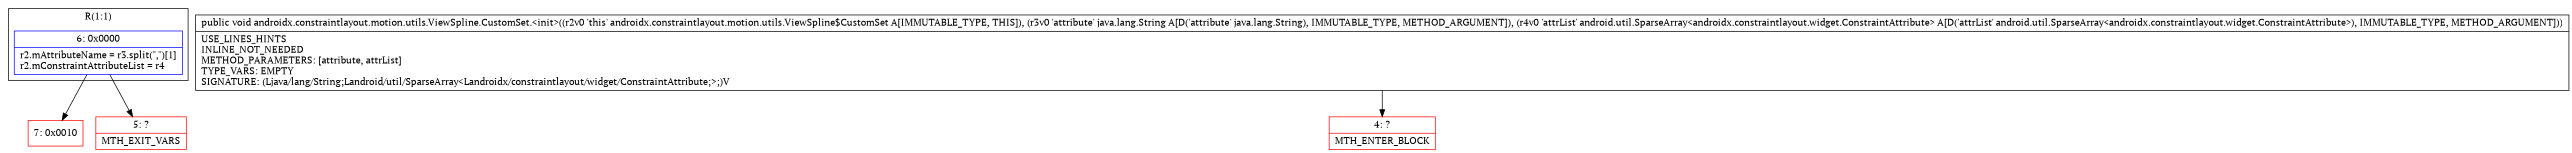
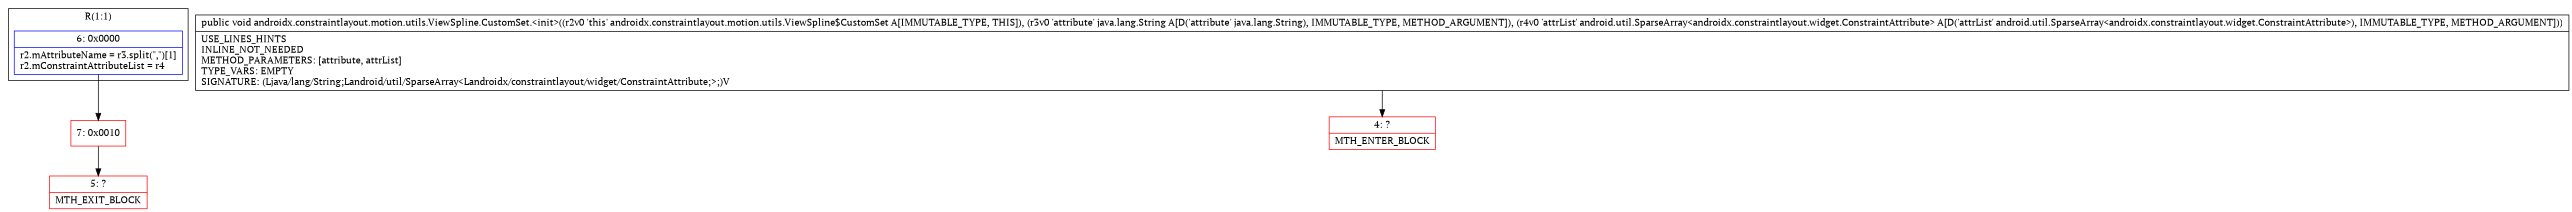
edge "6: 0x0000" -> "5: ?": now "7: 0x0010" -> "5: ?"
node "5: ?": text "MTH_EXIT_VARS" -> "MTH_EXIT_BLOCK"
